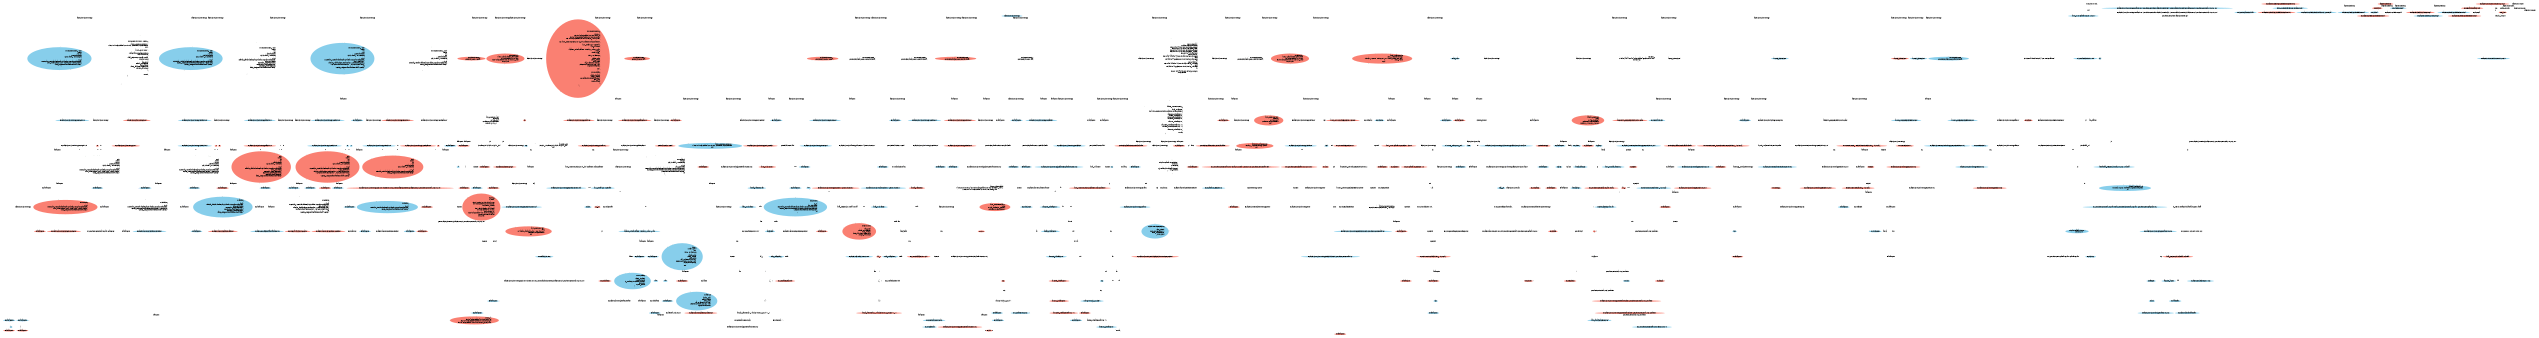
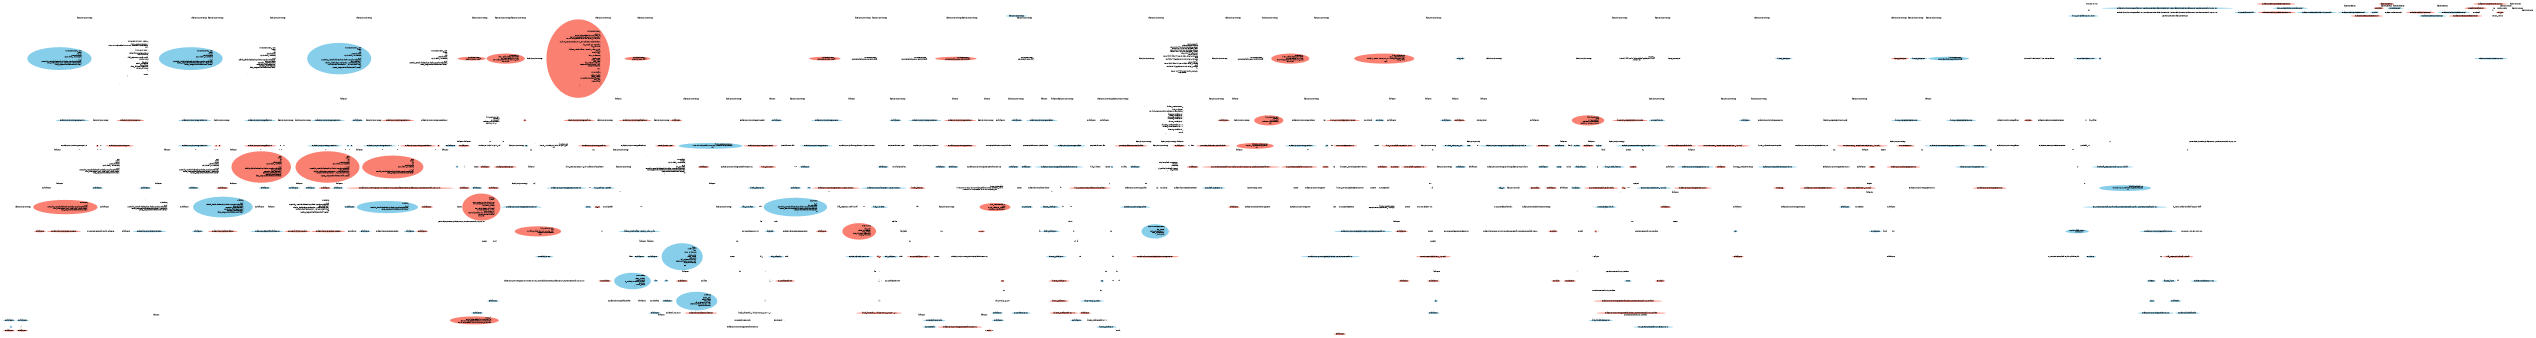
node "GetProvider Unk.Add": label "GetProvider Unk.Add" -> "Entry Unk.Add"
